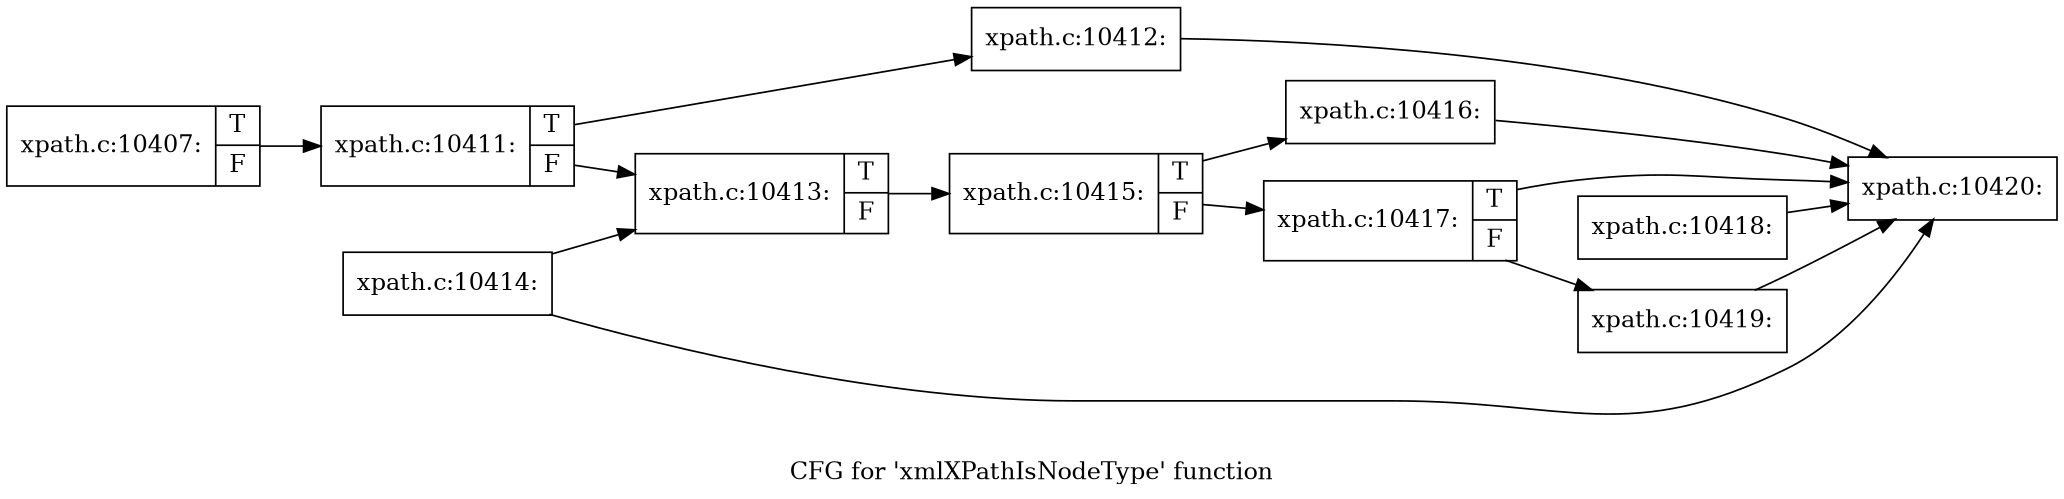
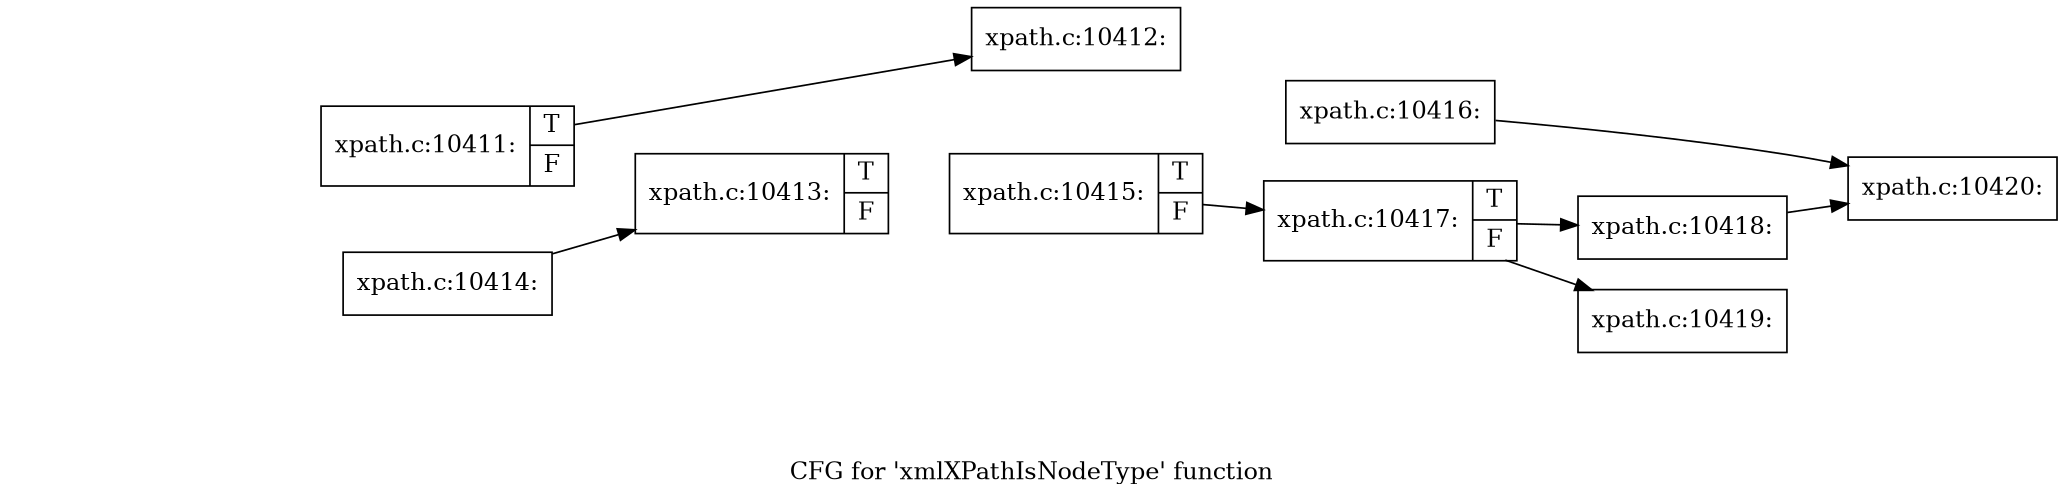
edge "xpath.c:10412:" -> "xpath.c:10420:": removed
node "xpath.c:10407:": removed
edge "xpath.c:10415:" -> "xpath.c:10416:": removed
edge "xpath.c:10411:" -> "xpath.c:10413:": removed
edge "xpath.c:10417:" -> "xpath.c:10420:": now "xpath.c:10417:" -> "xpath.c:10418:"
edge "xpath.c:10413:" -> "xpath.c:10415:": removed
edge "xpath.c:10419:" -> "xpath.c:10420:": removed
edge "xpath.c:10414:" -> "xpath.c:10420:": removed
